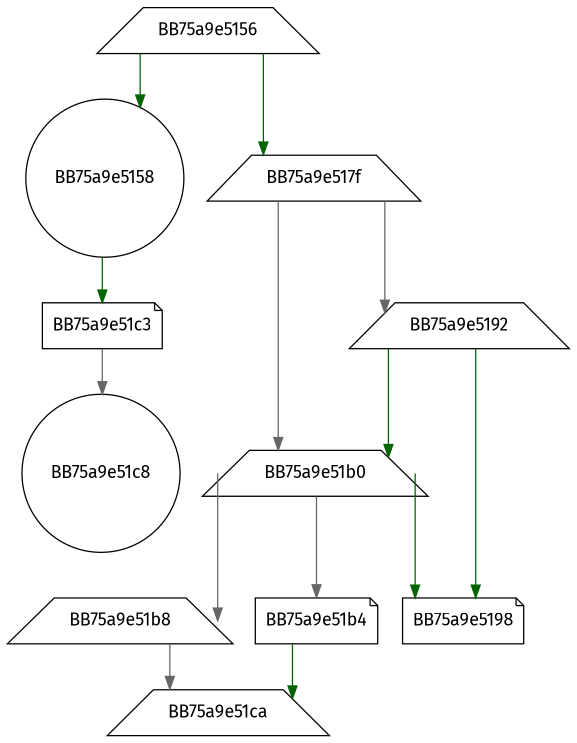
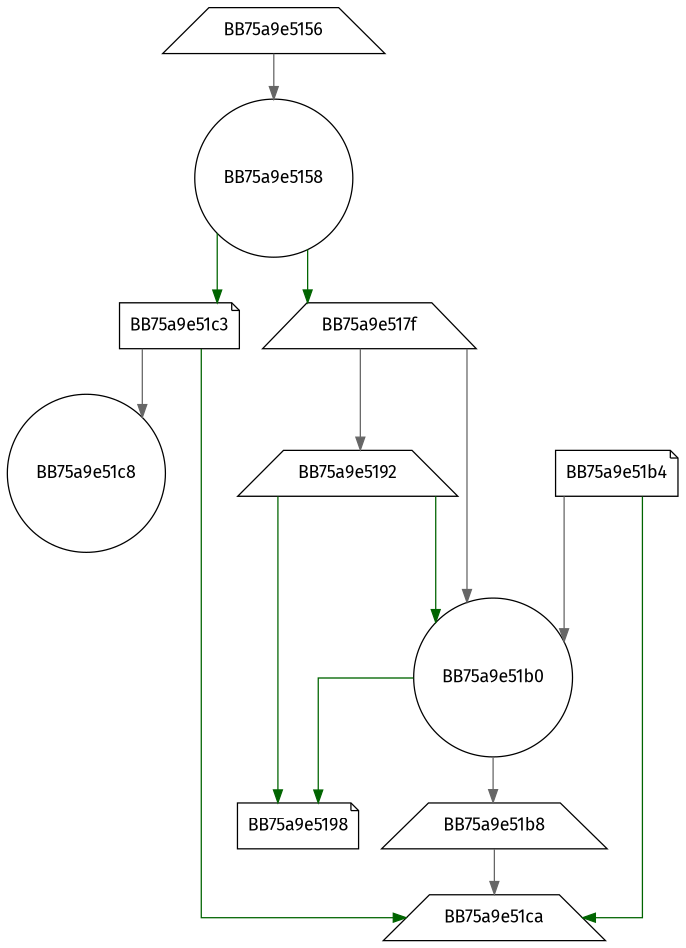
edge "BB75a9e5156" -> "BB75a9e5158": color darkgreen -> gray40
edge "BB75a9e5156" -> "BB75a9e517f": now "BB75a9e5158" -> "BB75a9e517f"
node "BB75a9e51b0": shape trapezium -> circle
edge "BB75a9e51b0" -> "BB75a9e51b4": reversed
edge "BB75a9e51c3" -> "BB75a9e51ca": added
